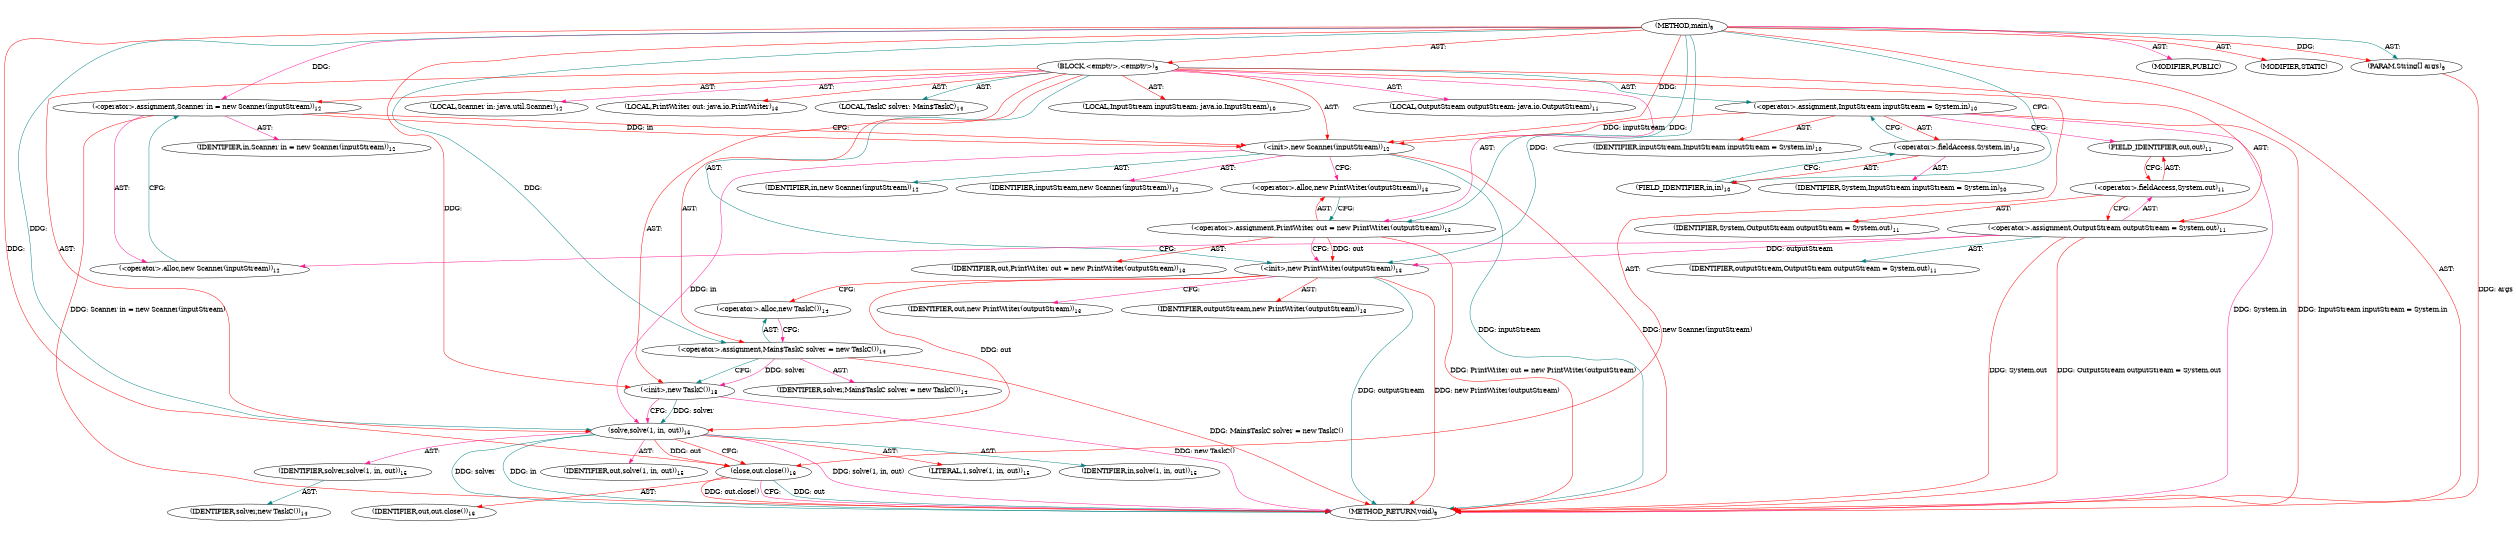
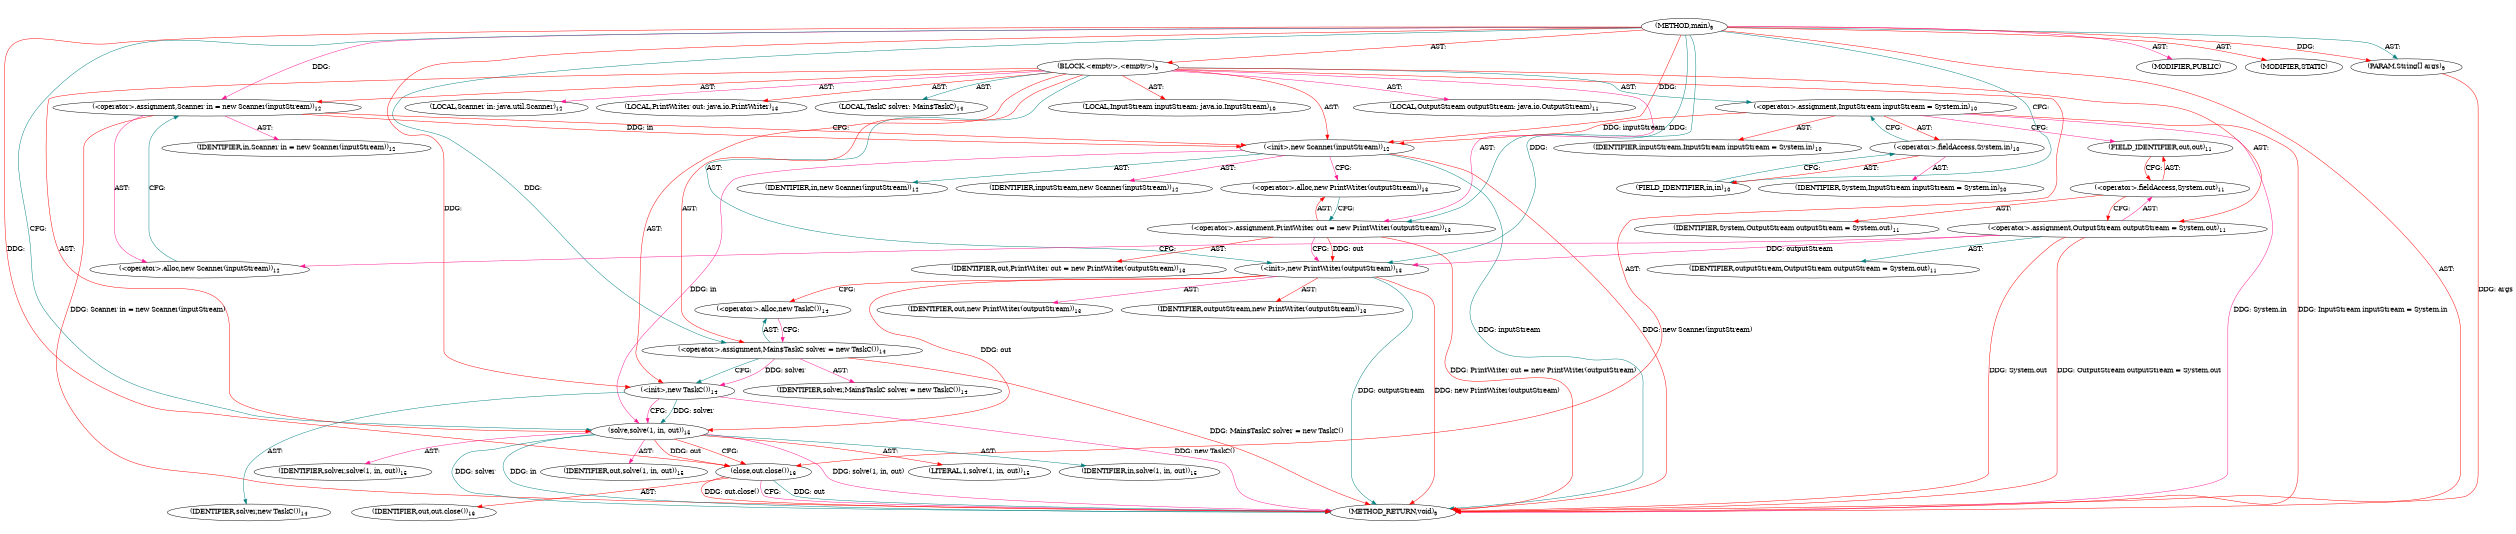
edge "(METHOD,main)" -> "(solve,solve(1, in, out))": label "DDG: " -> "CFG: "
edge "(<init>,new PrintWriter(outputStream))" -> "(IDENTIFIER,out,new PrintWriter(outputStream))": label "CFG: " -> "AST: "
node "(<init>,new TaskC())": text "18" -> "14"
edge "(IDENTIFIER,solver,solve(1, in, out))" -> "(IDENTIFIER,solver,new TaskC())": now "(<init>,new TaskC())" -> "(IDENTIFIER,solver,new TaskC())"
